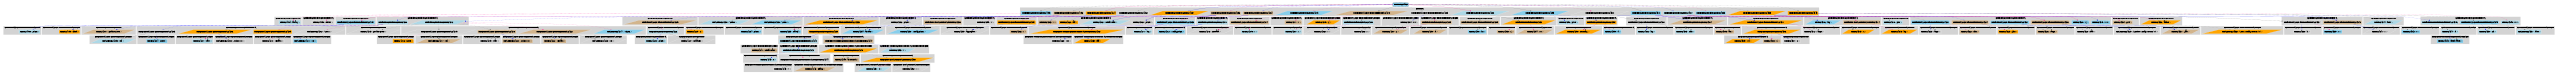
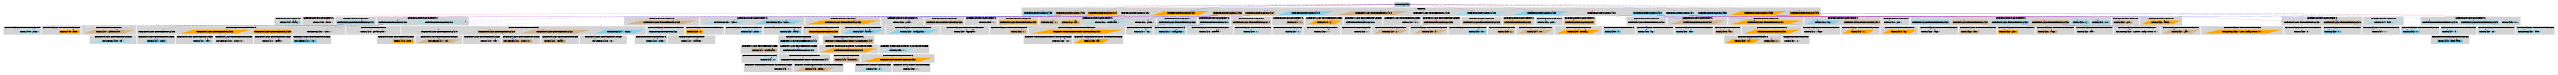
node "NT_EXPR_TILDE_BINARY_24292": shape parallelogram -> cylinder
cluster "CT_EXPR_DEFINE_FUNCTION_PARAMS": label "CT_EXPR_DEFINE_FUNCTION_PARAMS" -> "CT_BINARY_DEFINE_FUNCTION_PARAMS"
